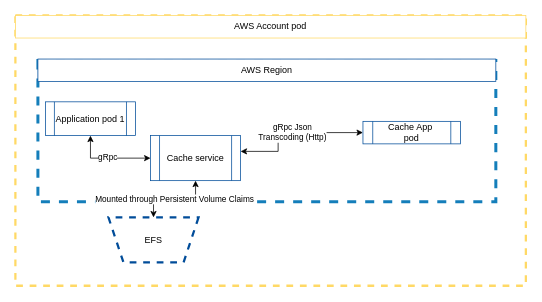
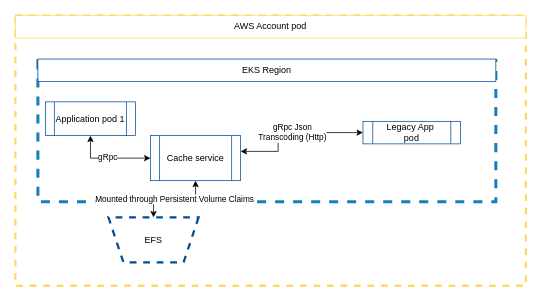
node "AWS Region": label "AWS Region" -> "EKS Region"
node "Cache App pod": label "Cache App pod" -> "Legacy App pod"
